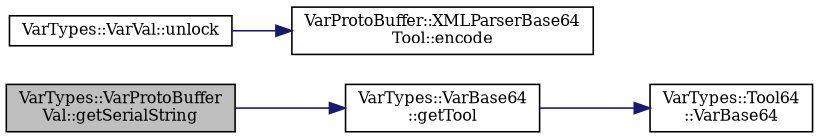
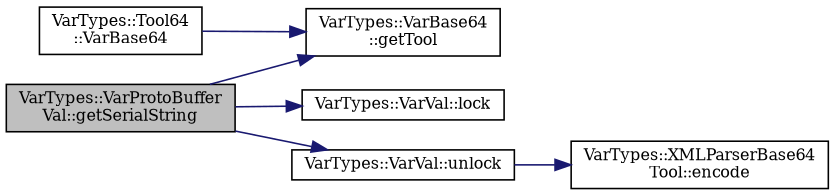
node "VarProtoBuffer::XMLParserBase64 Tool::encode": label "VarProtoBuffer::XMLParserBase64 Tool::encode" -> "VarTypes::XMLParserBase64 Tool::encode"
node "VarTypes::VarVal::lock": added
edge "VarTypes::VarBase64 ::getTool" -> "VarTypes::Tool64 ::VarBase64": reversed
edge "VarTypes::VarProtoBuffer Val::getSerialString" -> "VarTypes::VarVal::unlock": added
